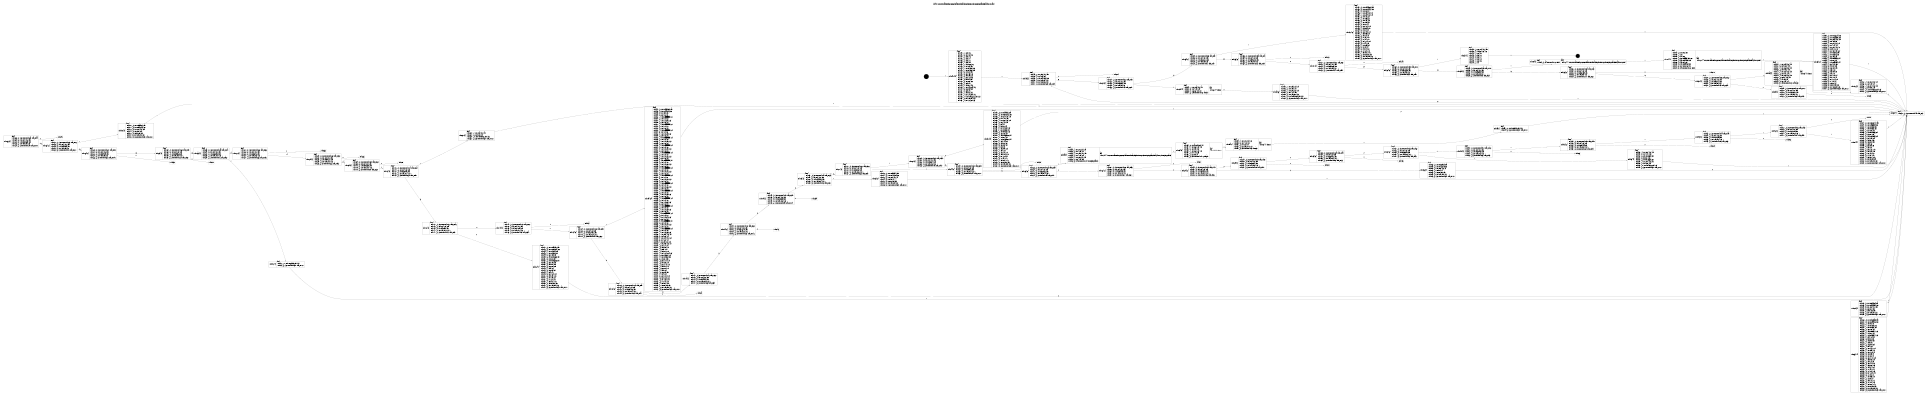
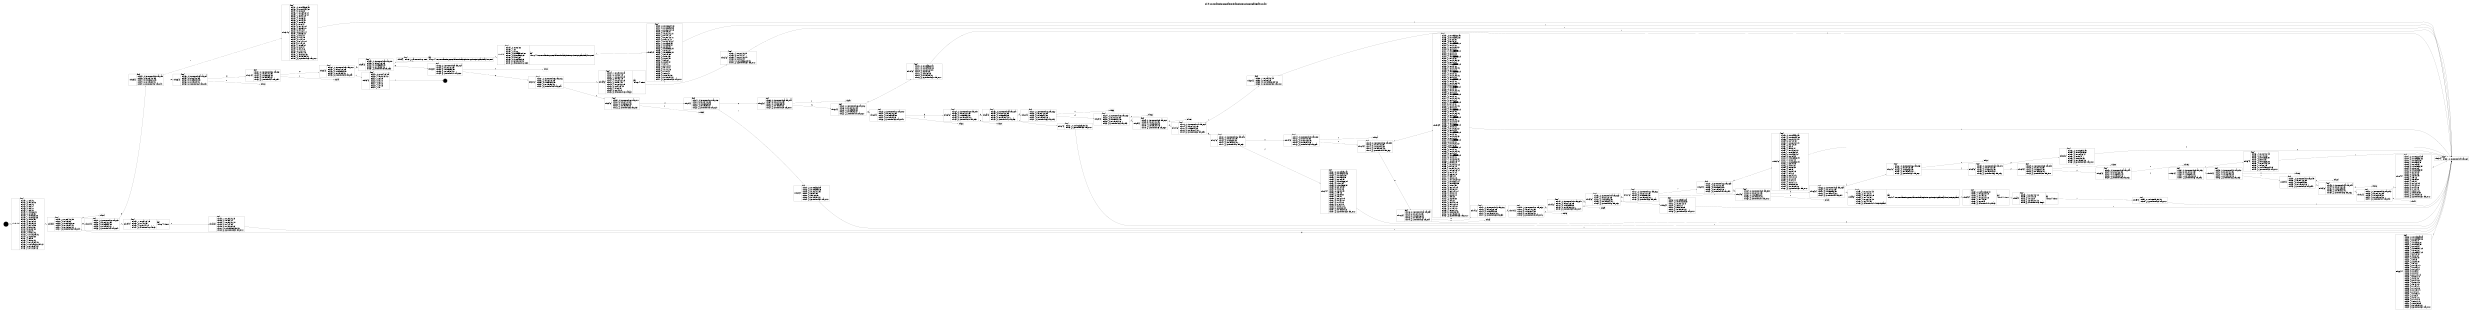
node "0x401619 [28]": added
